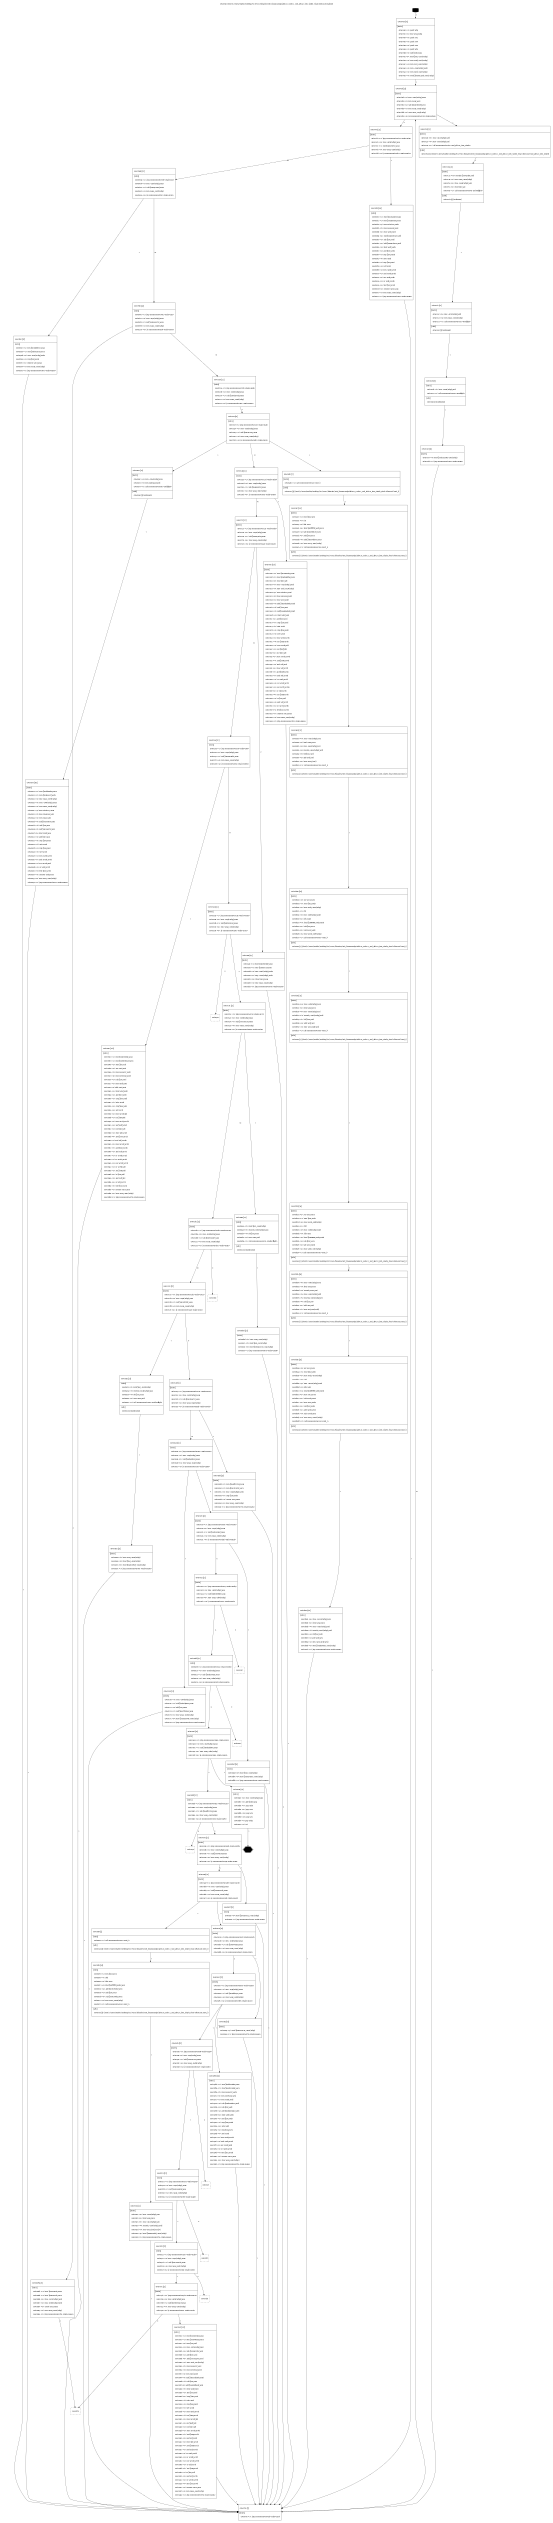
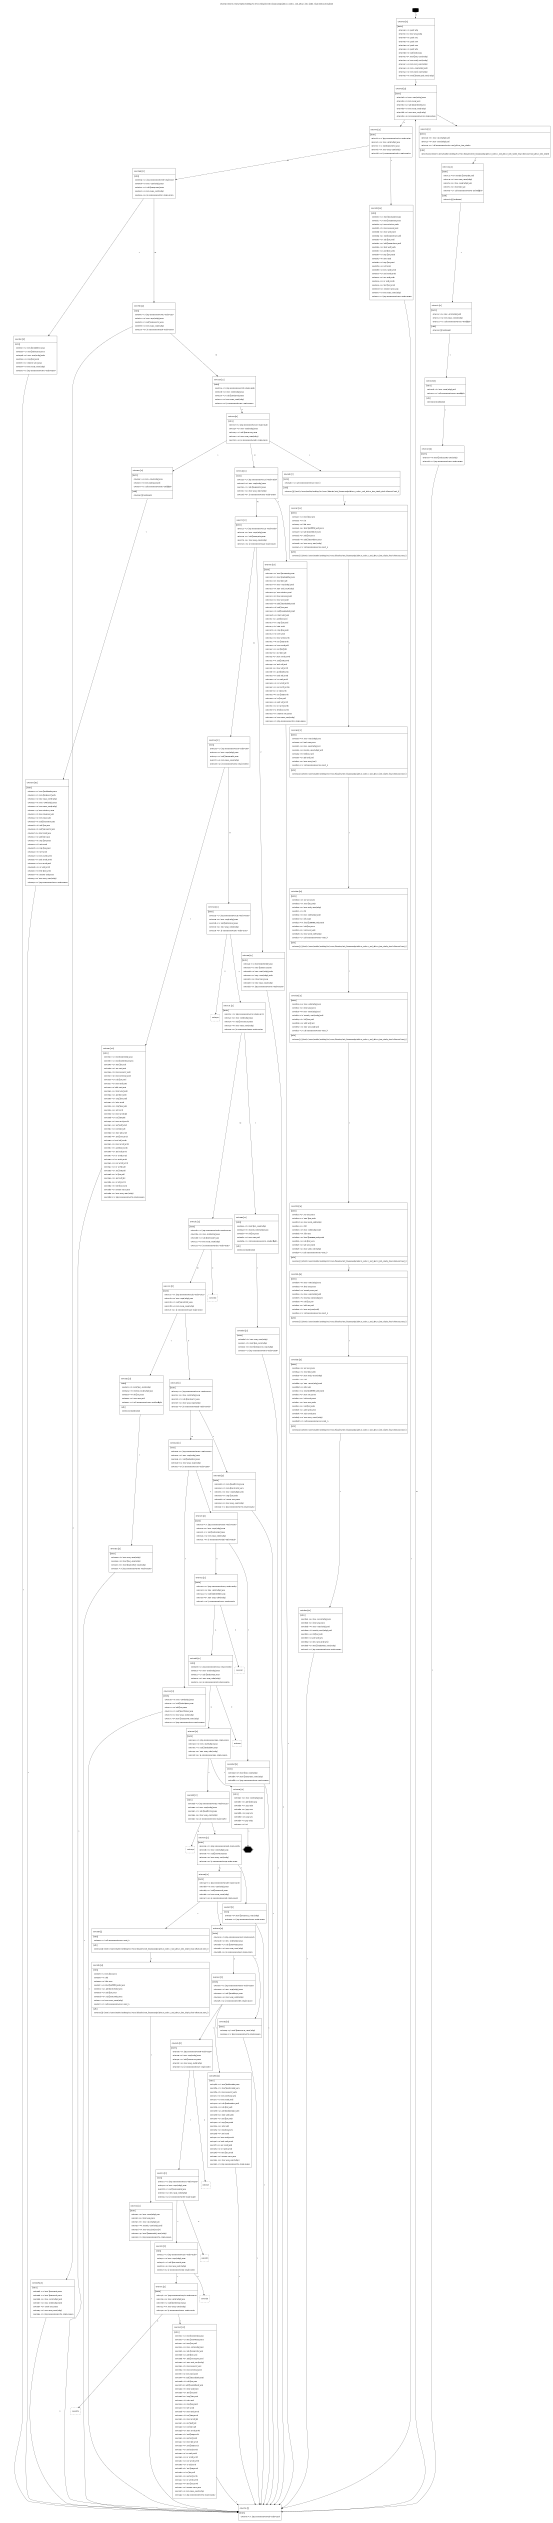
edge "0x4018d4 [27]" -> "0x40175e": now "0x4018d4 [27]" -> "0x401f16 [5]"
